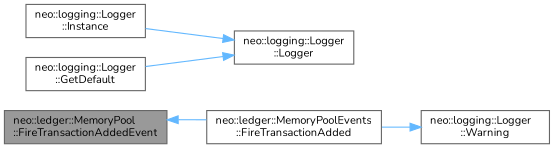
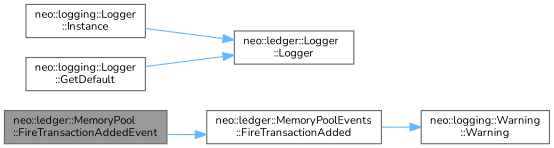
node "neo::logging::Logger ::Logger": label "neo::logging::Logger ::Logger" -> "neo::ledger::Logger ::Logger"
edge "neo::ledger::MemoryPoolEvents ::FireTransactionAdded" -> "neo::ledger::MemoryPool ::FireTransactionAddedEvent": reversed
node "neo::logging::Logger ::Warning": label "neo::logging::Logger ::Warning" -> "neo::logging::Warning ::Warning"
